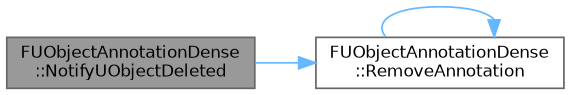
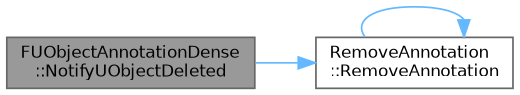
node "FUObjectAnnotationDense ::RemoveAnnotation": label "FUObjectAnnotationDense ::RemoveAnnotation" -> "RemoveAnnotation ::RemoveAnnotation"
